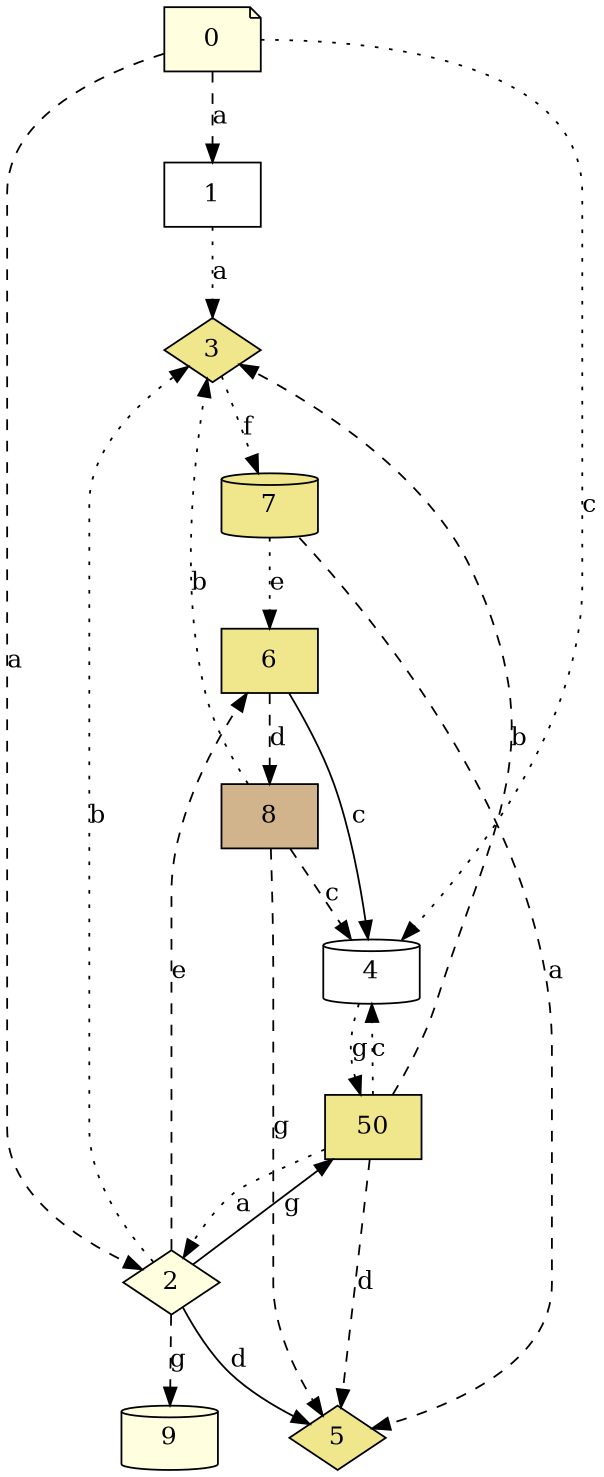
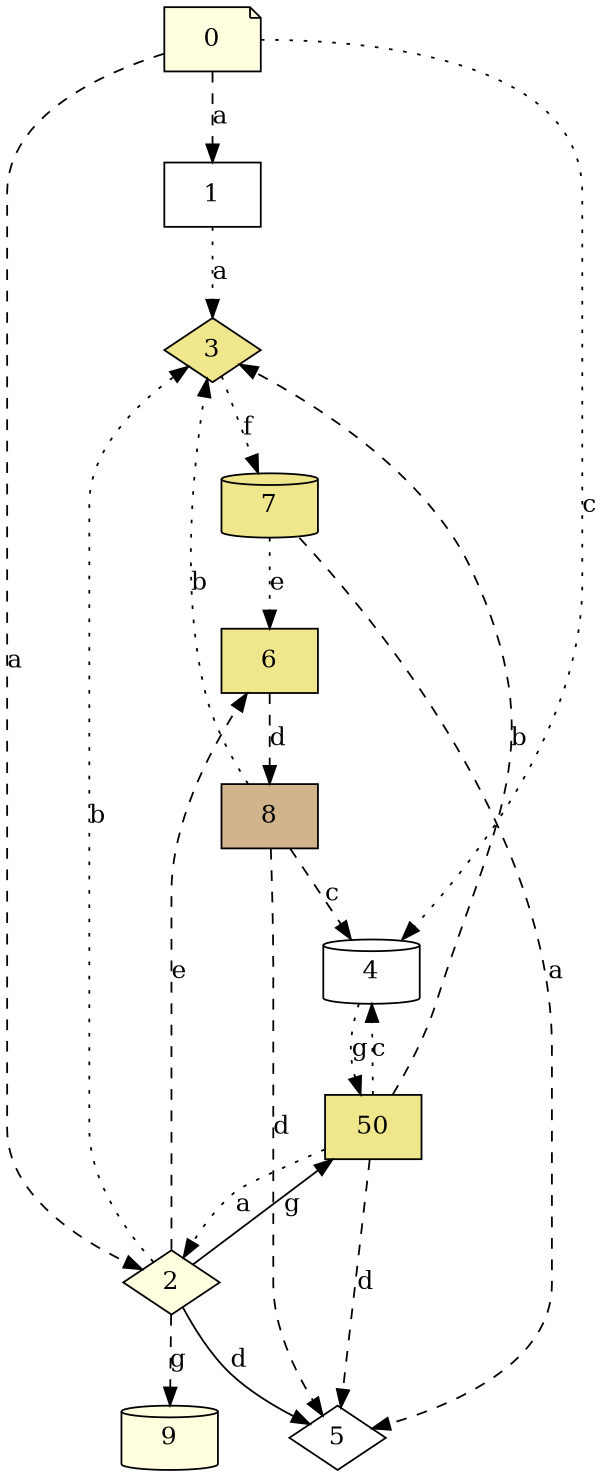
edge "6" -> "4": removed, label "c"
edge "8" -> "5": label "g" -> "d"
node "5": fillcolor khaki -> white
